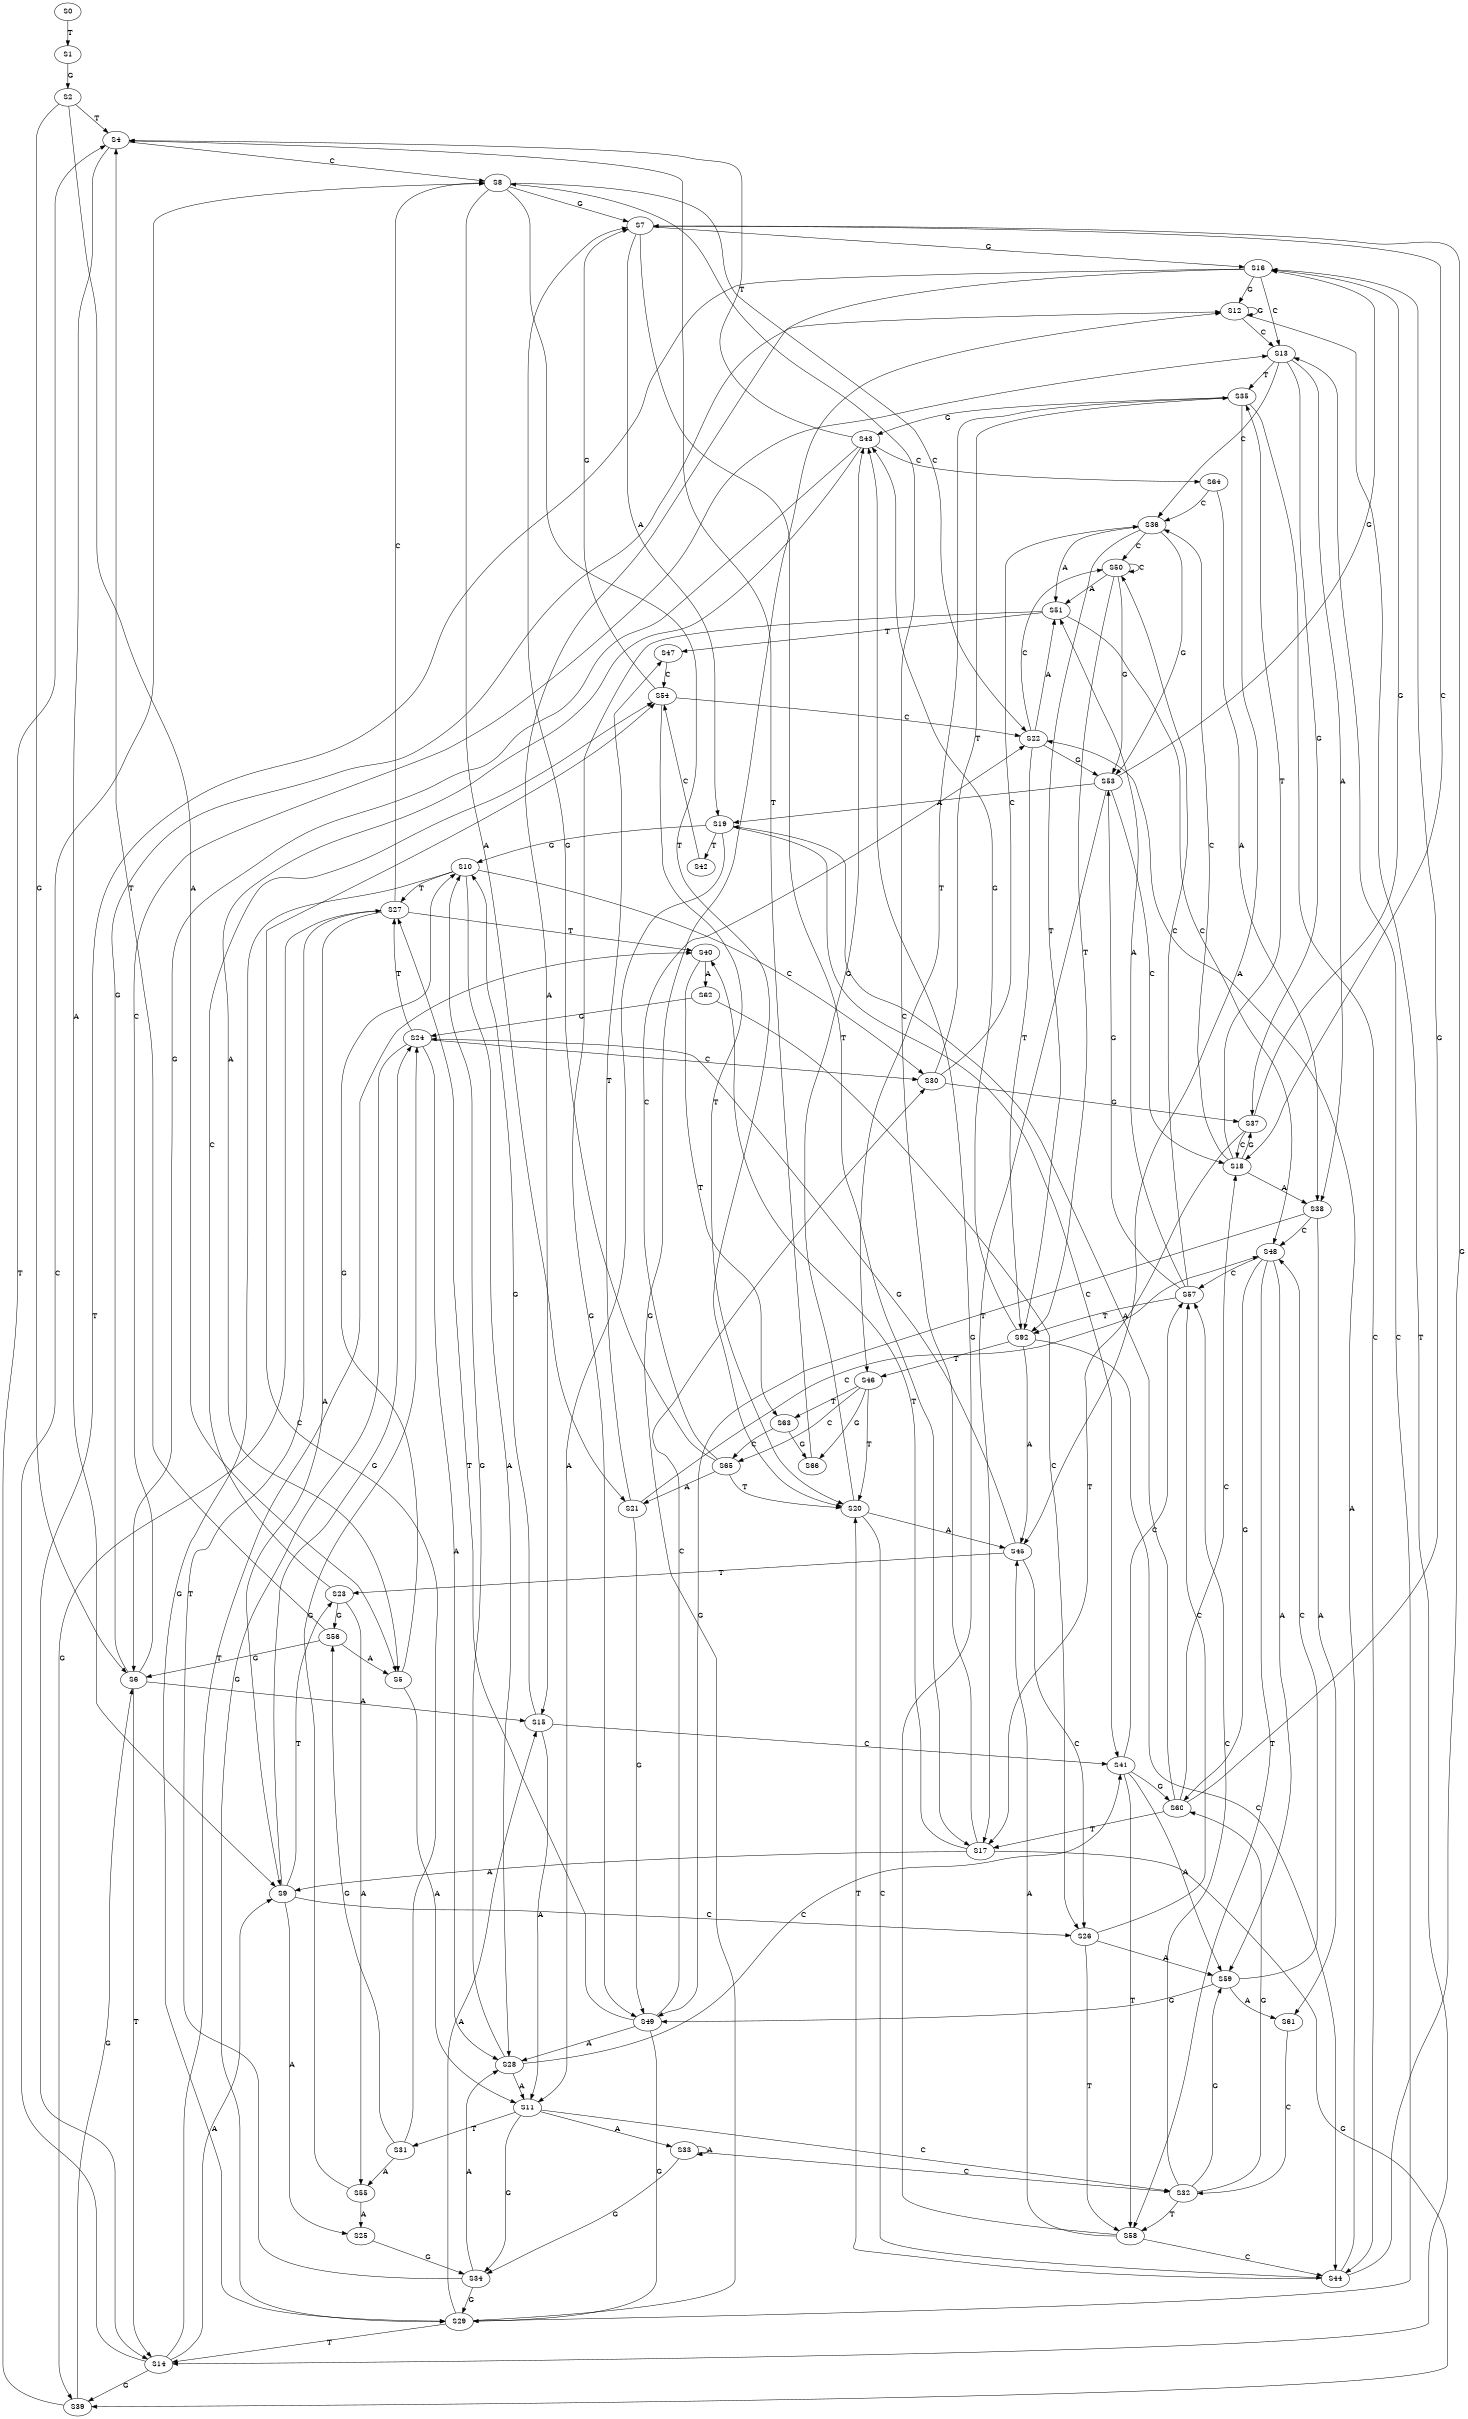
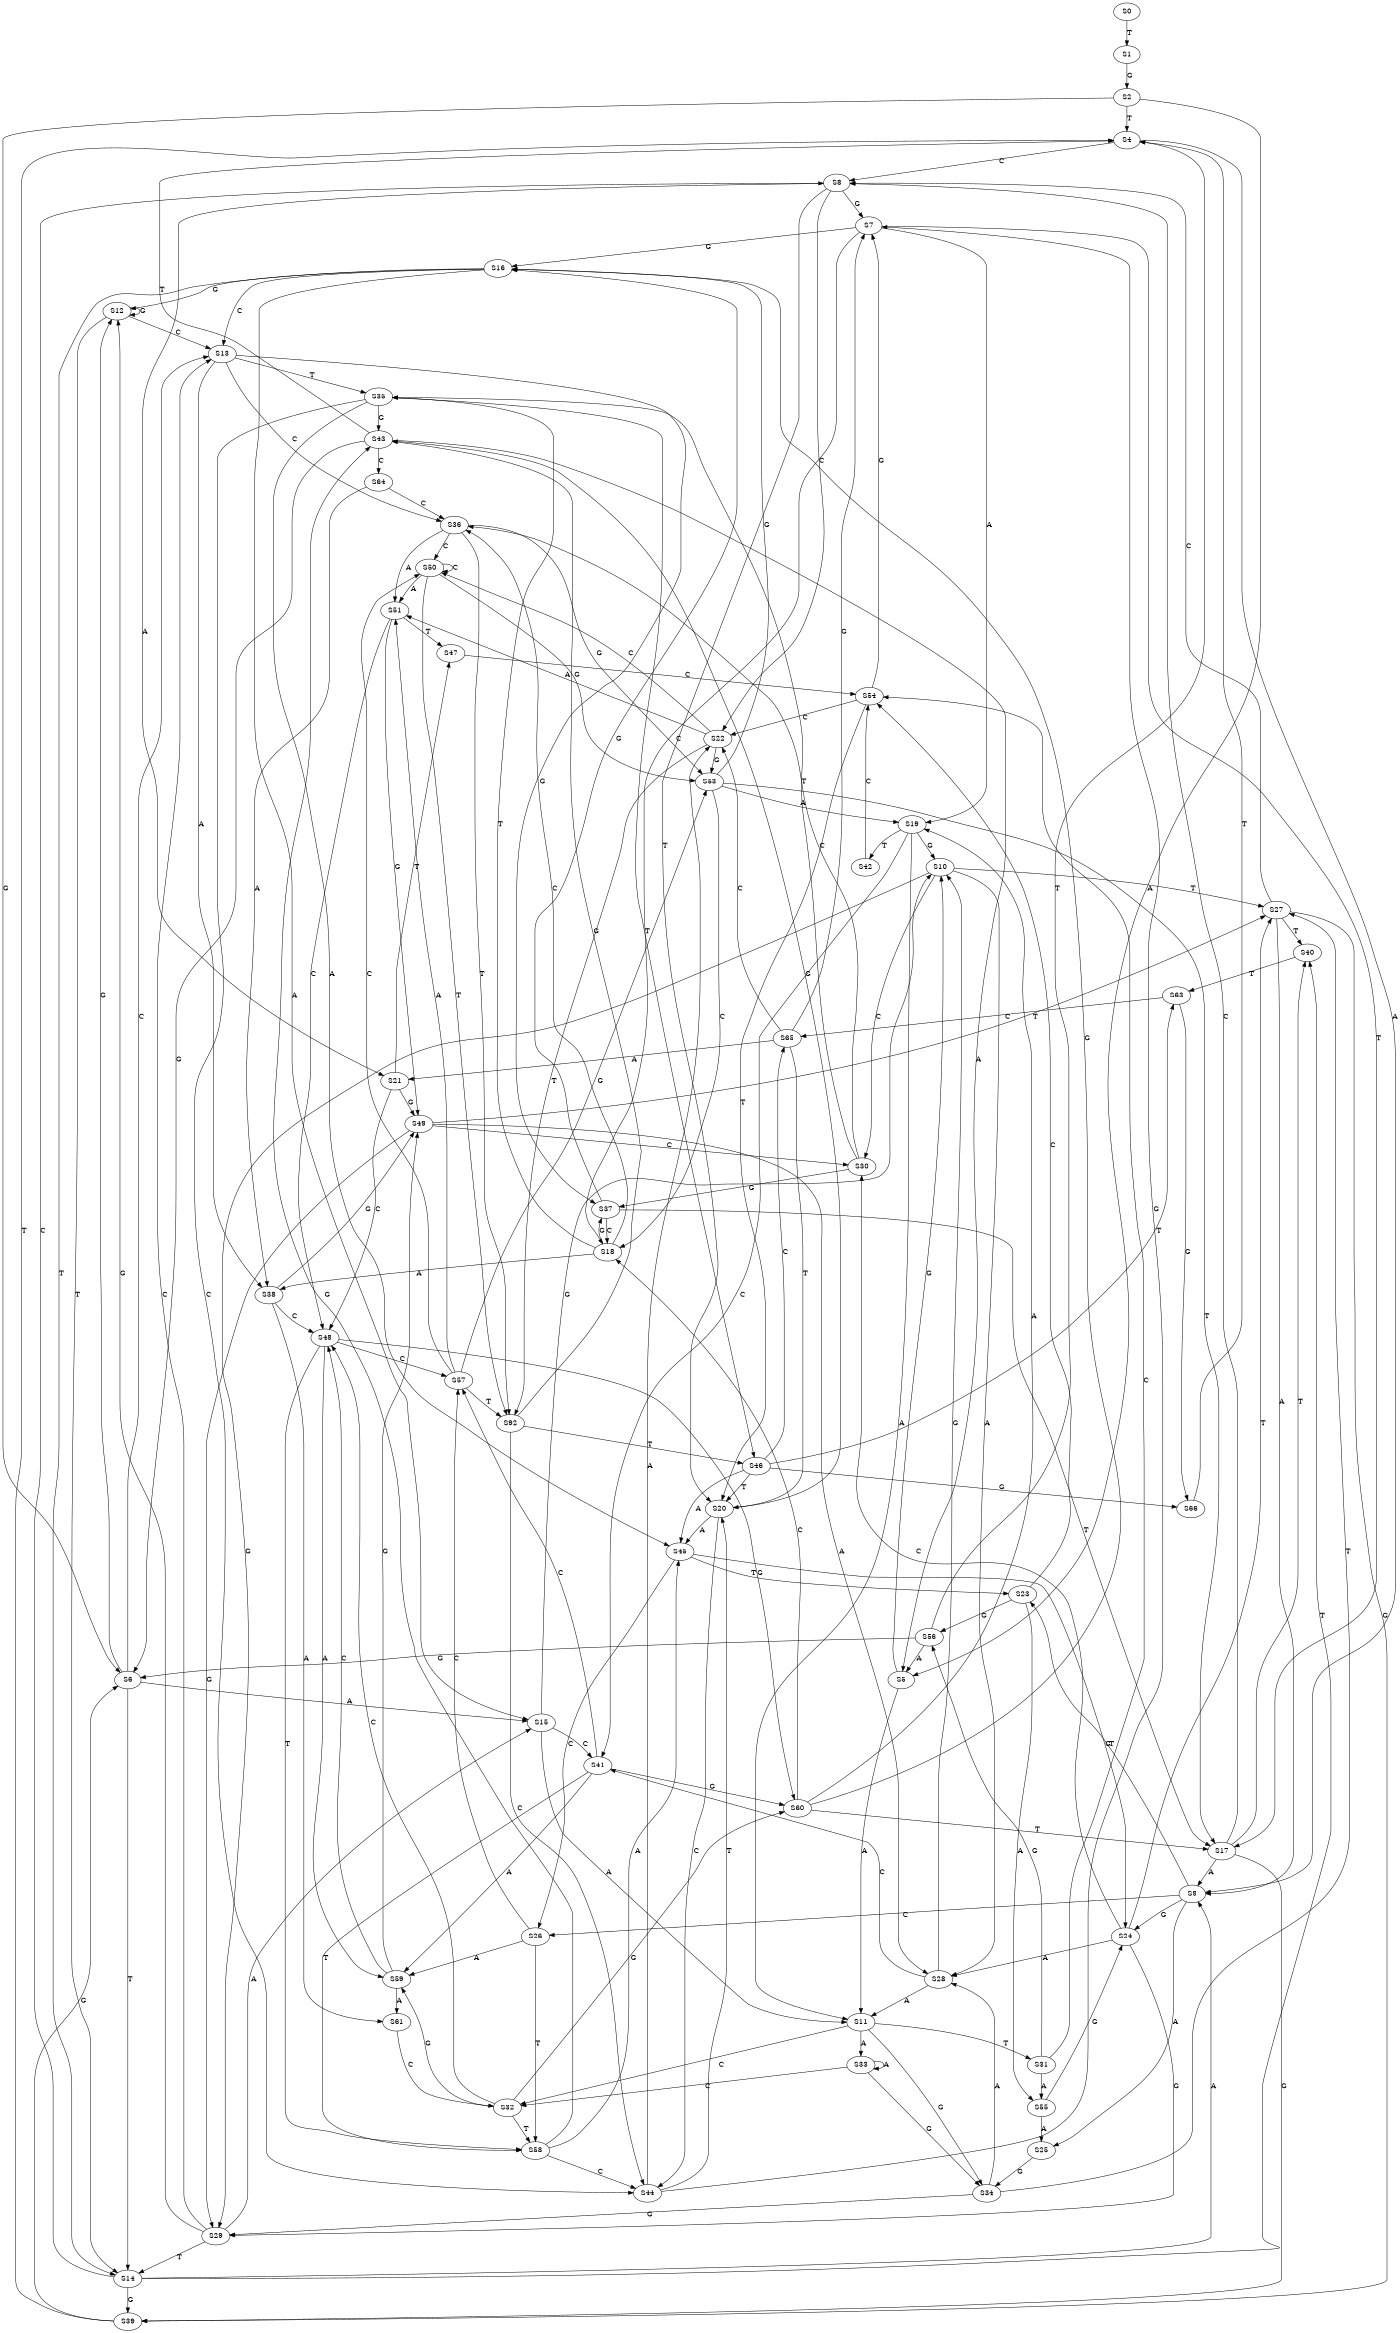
node "S62": removed
edge "S92" -> "S45": now "S46" -> "S45"
edge "S32" -> "S57": now "S32" -> "S48"
